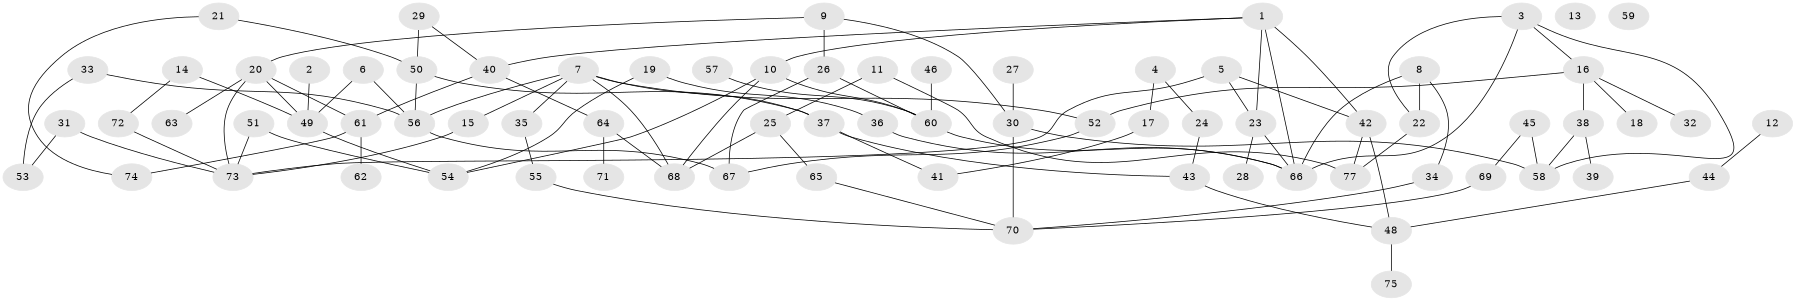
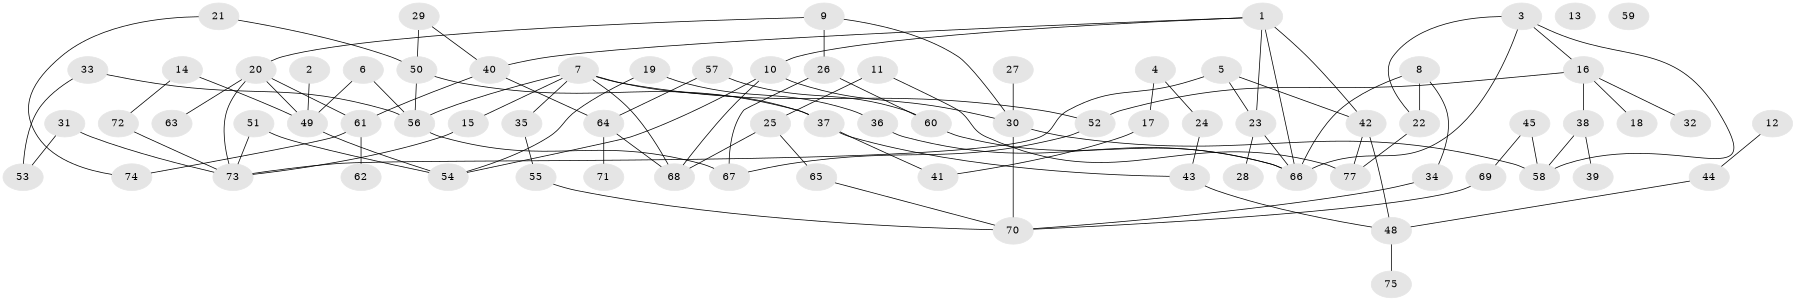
node "46": removed
edge "10" -- "60": now "10" -- "30"
edge "57" -- "64": added
